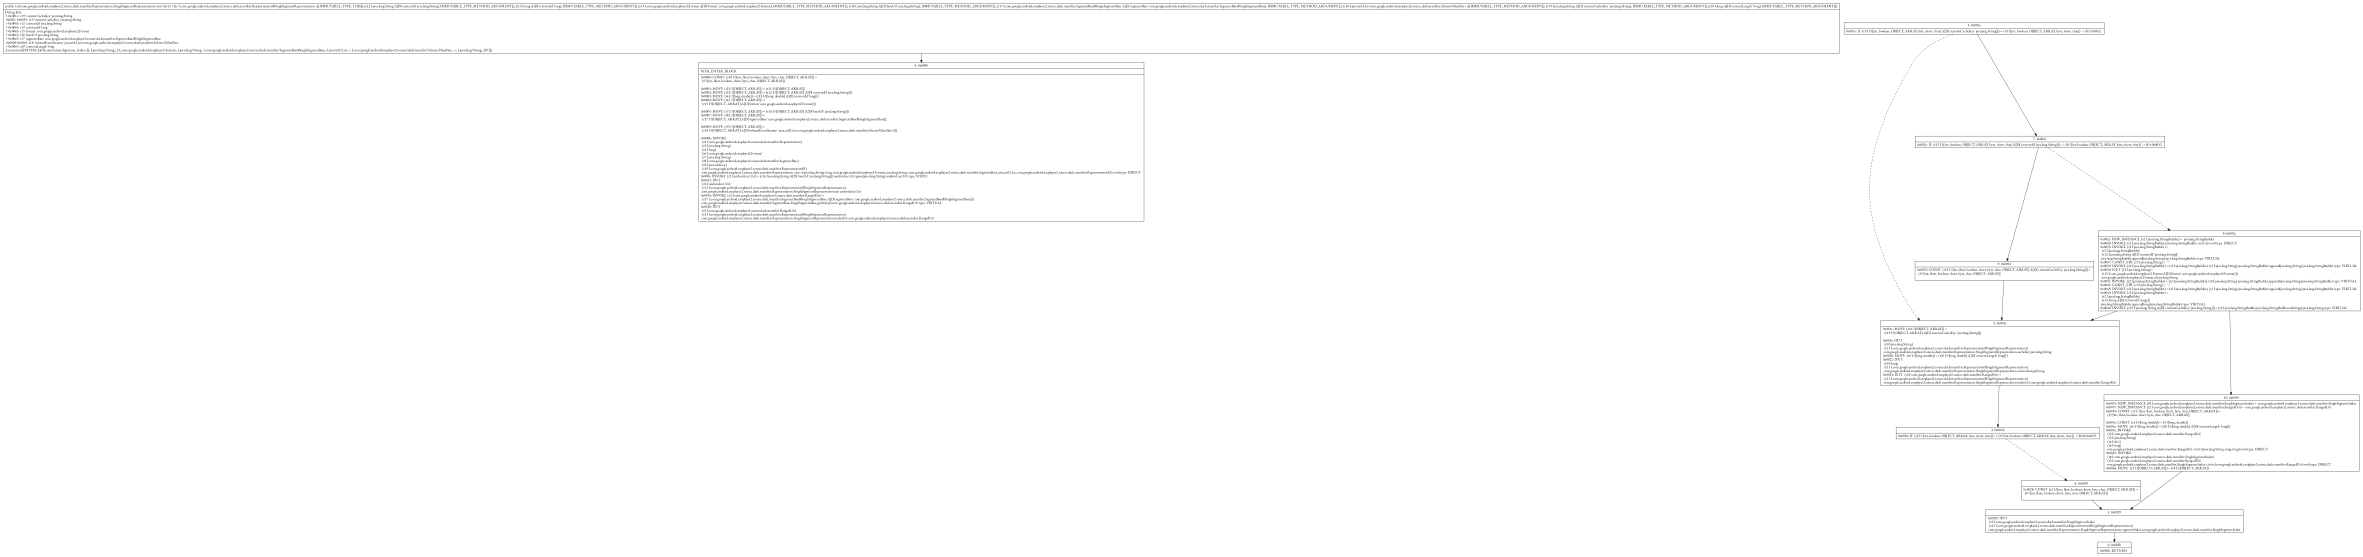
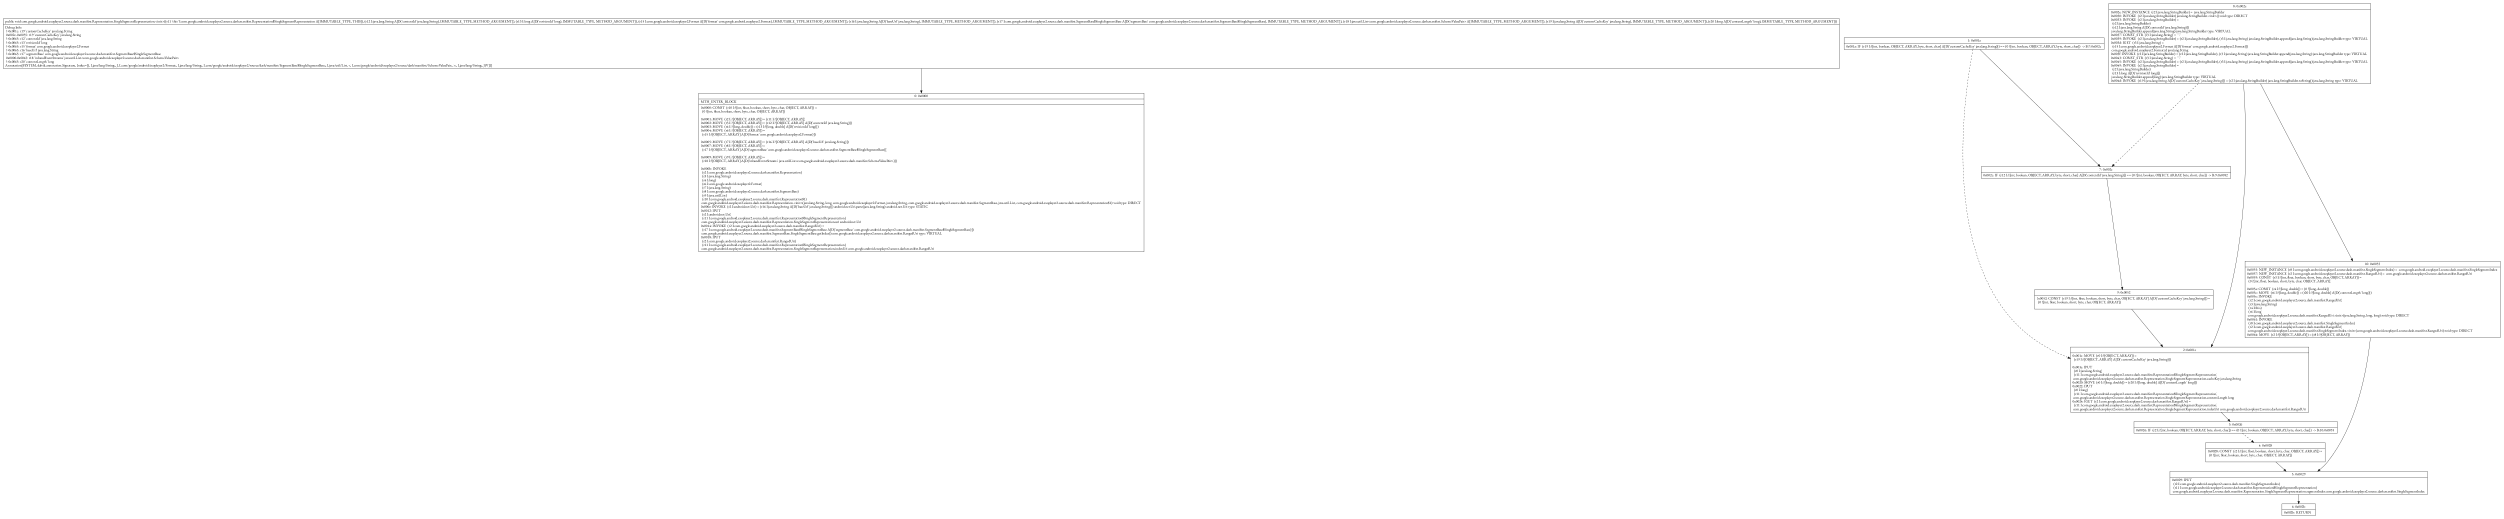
edge "7: 0x002c" -> "8: 0x002e": reversed
